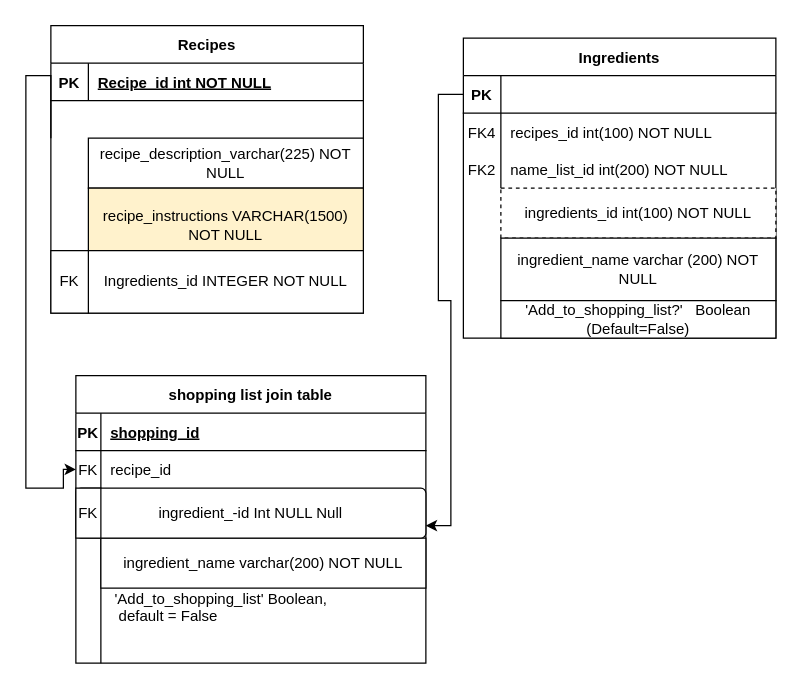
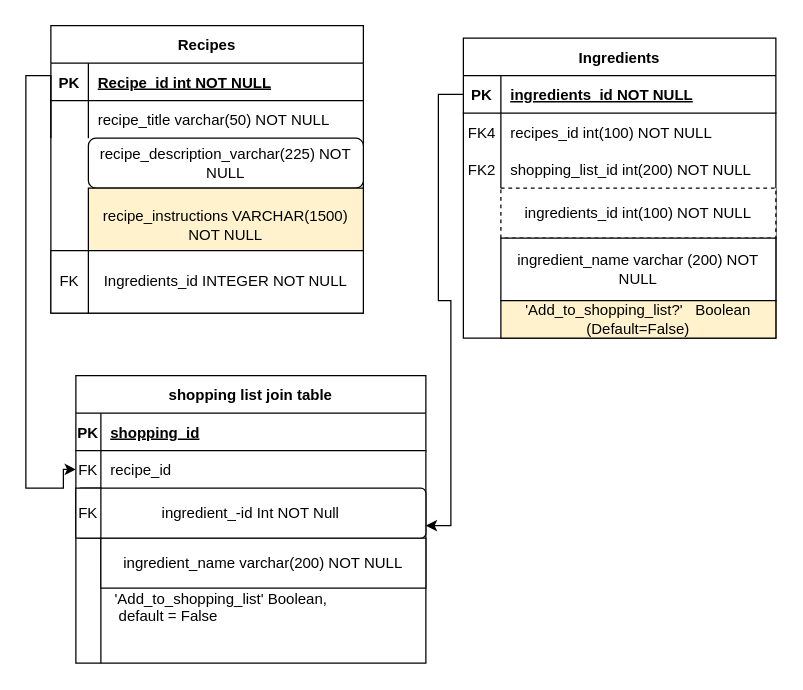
node "ingredients_id NOT NULL": added
node "recipe_title varchar(50) NOT NULL": added
node "recipe_description_varchar(225) NOT NULL": shape rectangle -> rounded rectangle
node "name_list_id int(200) NOT NULL": label "name_list_id int(200) NOT NULL" -> "shopping_list_id int(200) NOT NULL"
node "'Add_to_shopping_list?' Boolean (Default=False)": fillcolor #ffffff -> #fff2cc
node "ingredient_-id Int NULL Null": label "ingredient_-id Int NULL Null" -> "ingredient_-id Int NOT Null"
